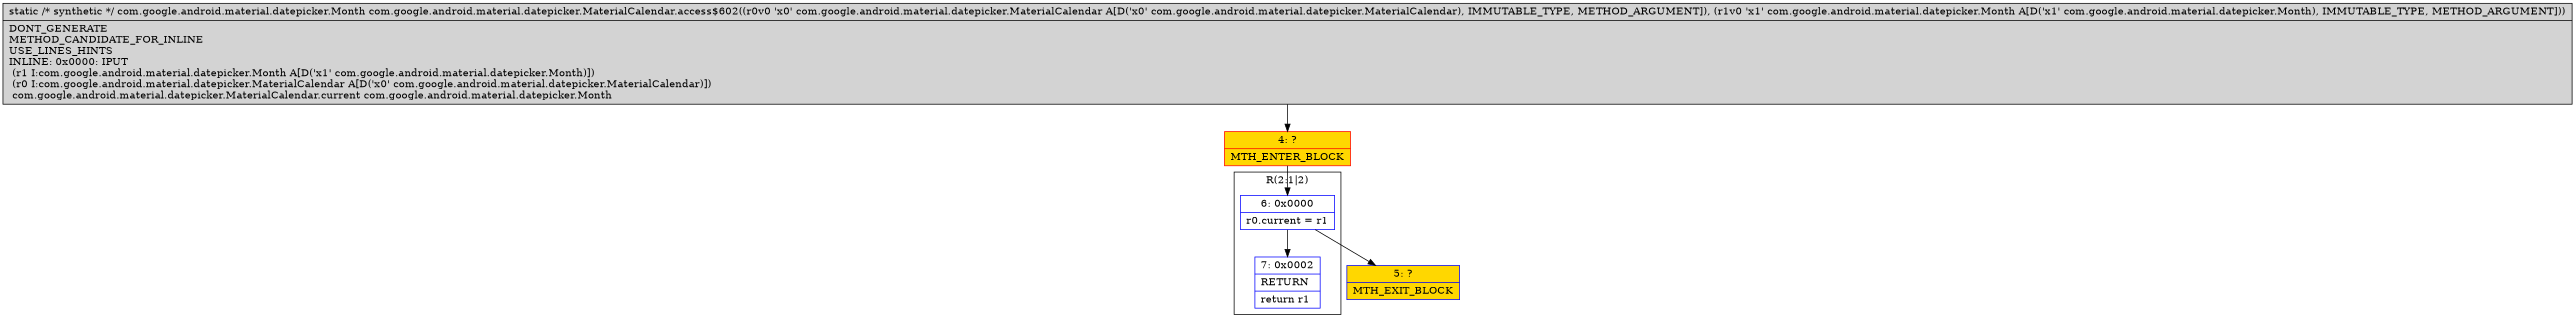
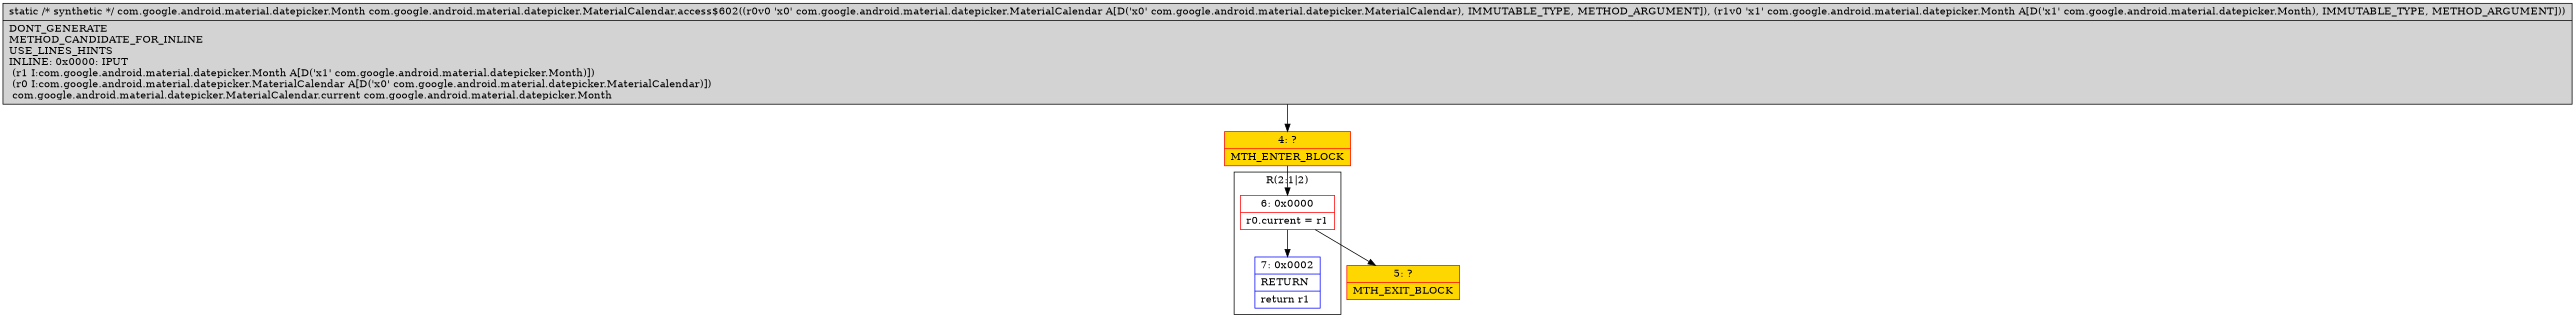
node "6: 0x0000": color blue -> red
node "5: ?": color blue -> red
